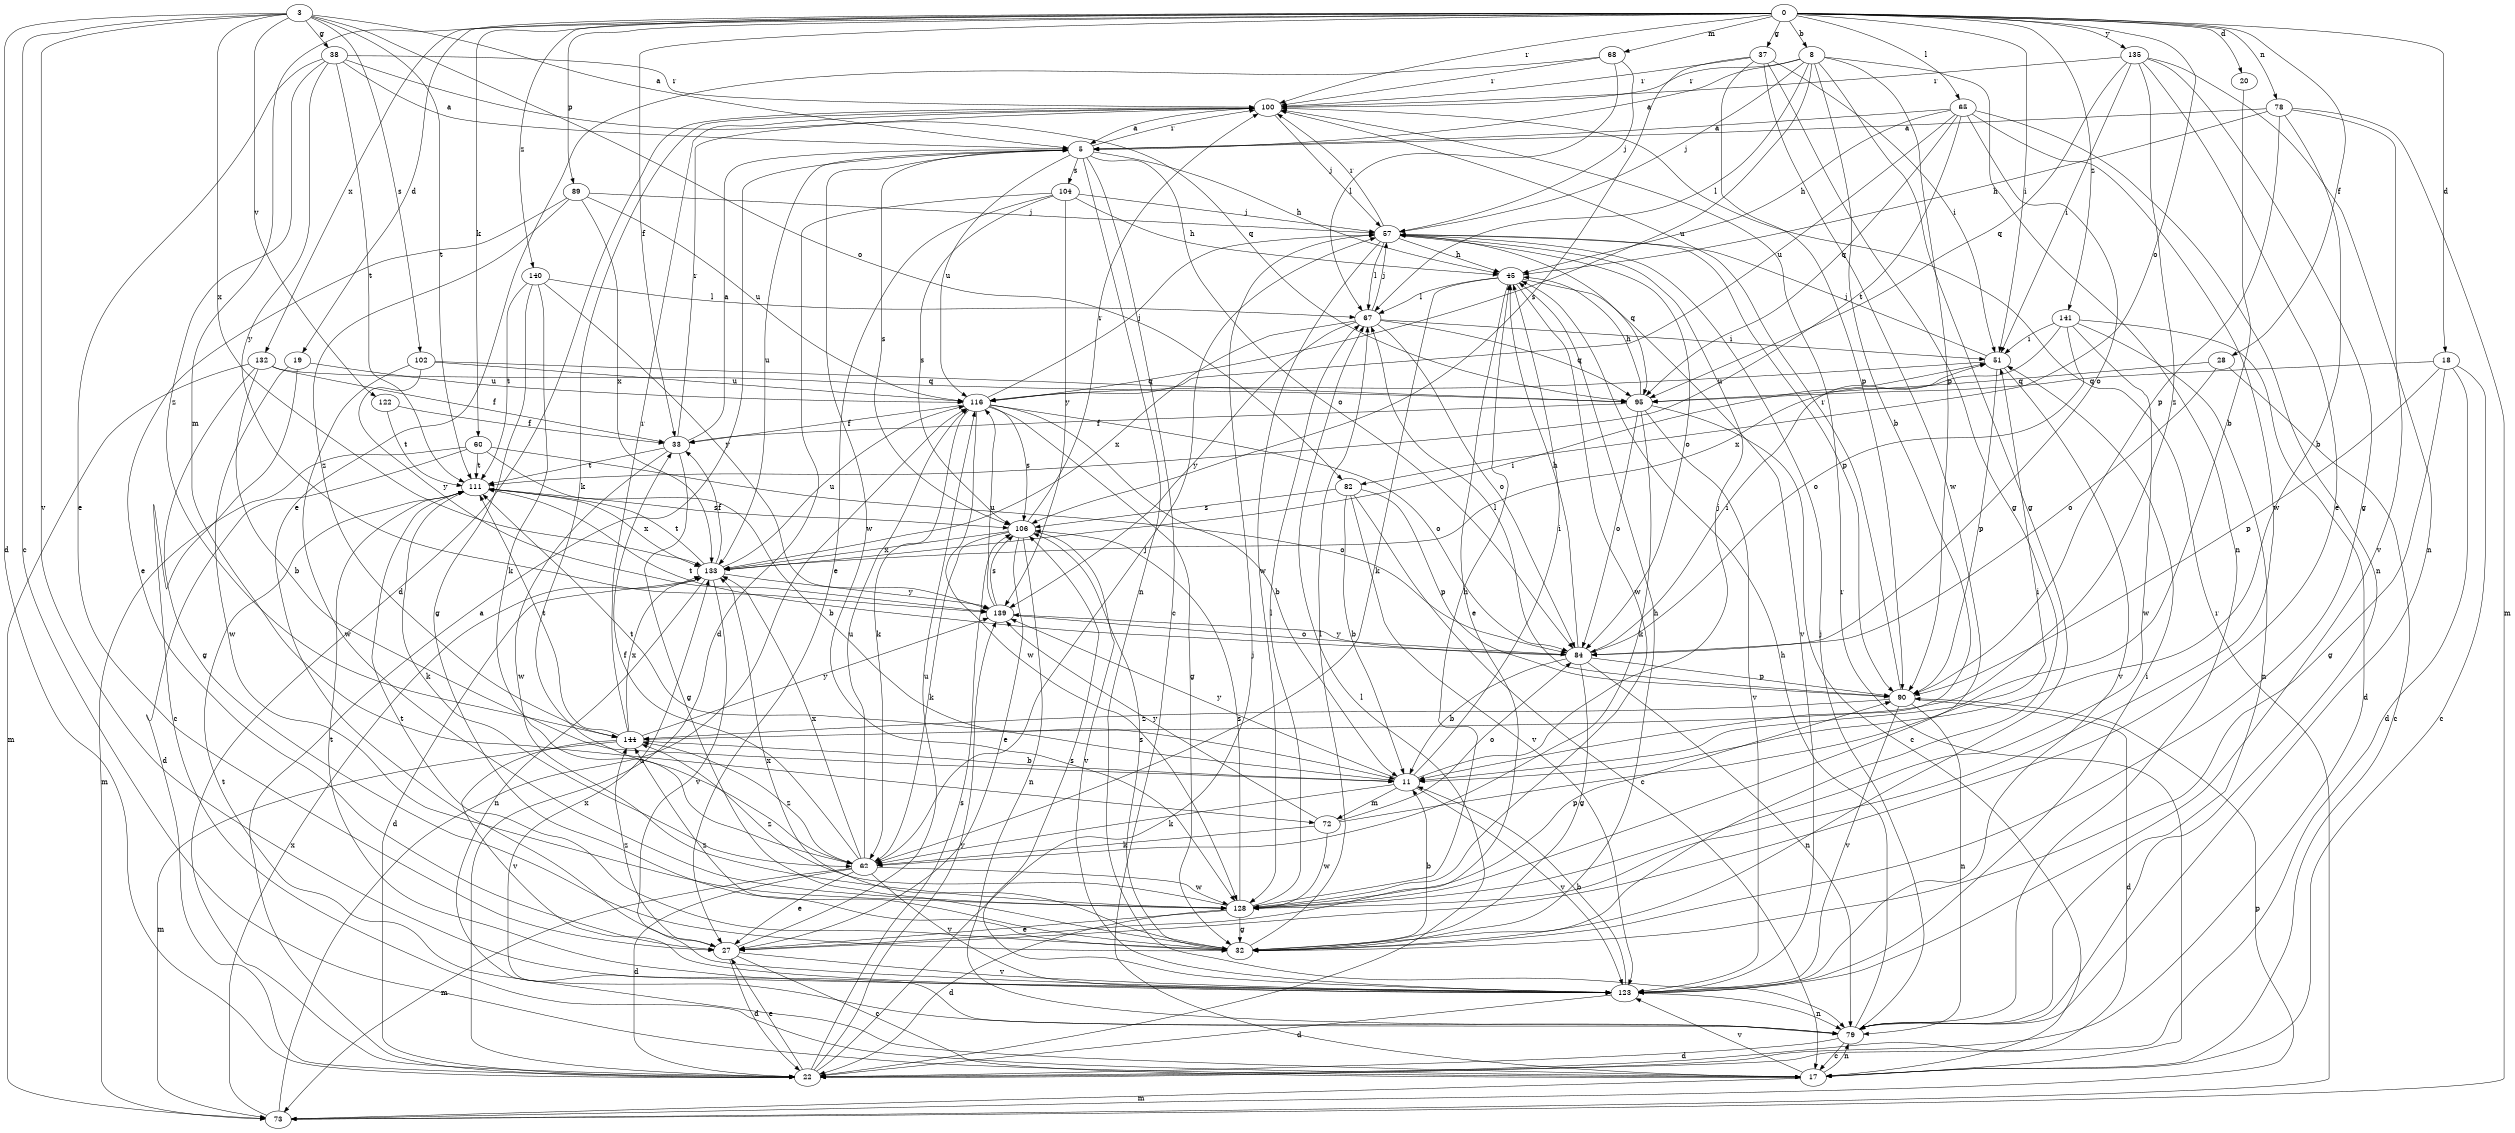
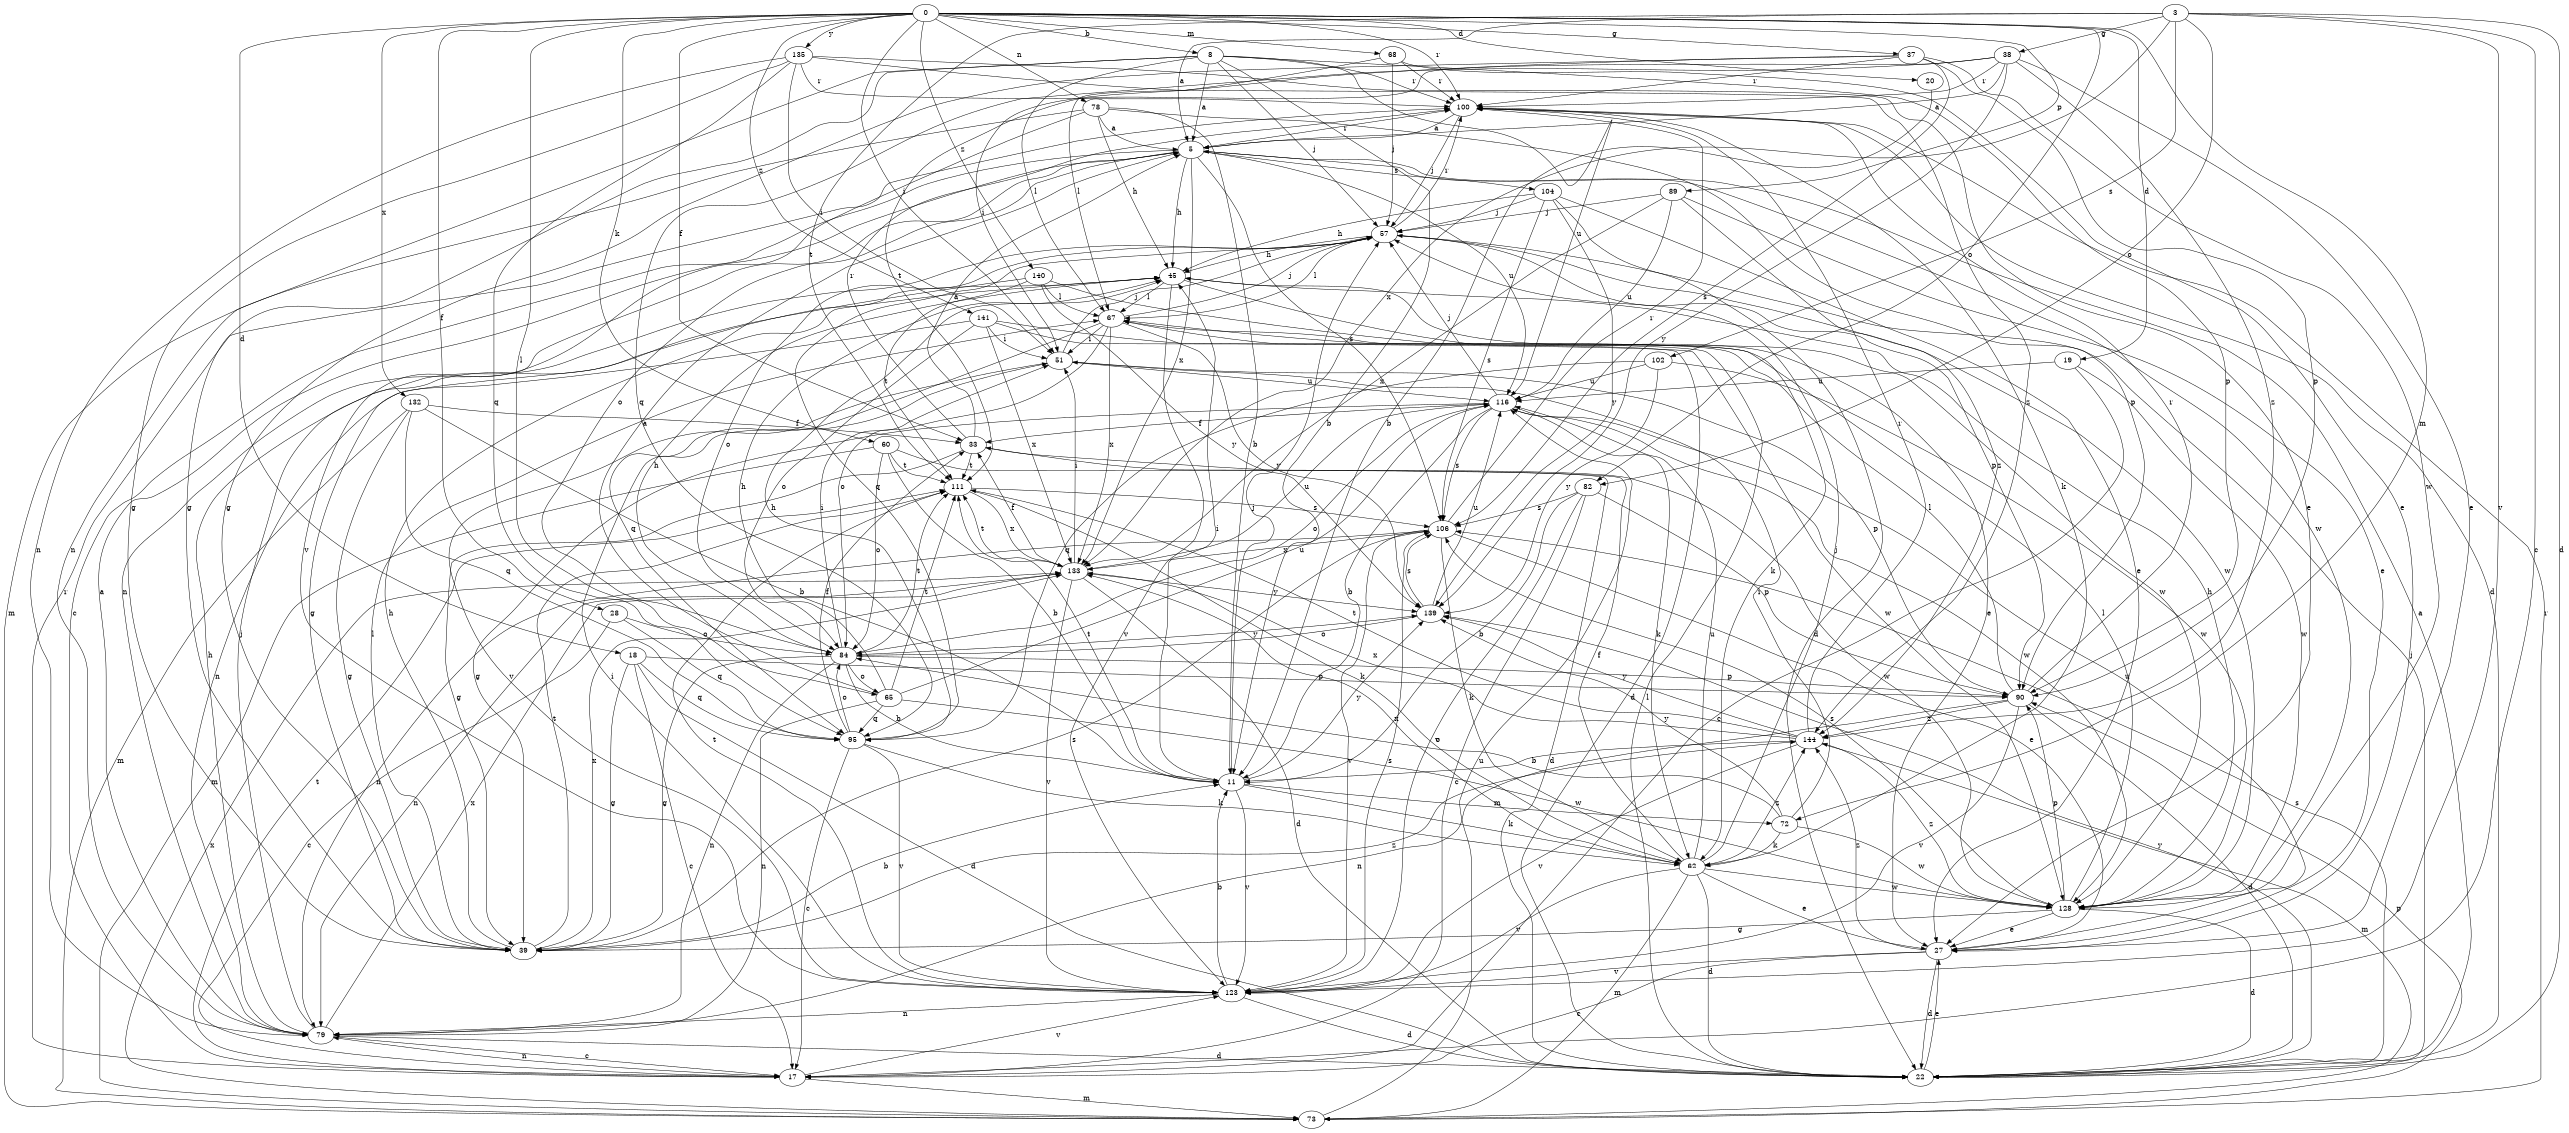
edge "5" -> "133": label "u" -> "x"
edge "79" -> "5": added, label "a"
node "122": removed
edge "65" -> "84": reversed
edge "45" -> "62": removed, label "k"
node "32": label "32" -> "39"
